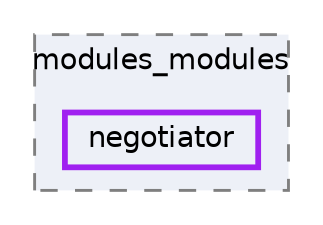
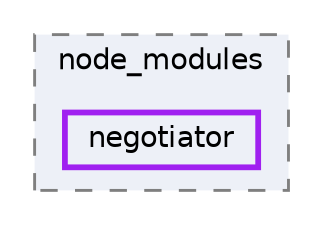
cluster "modules_modules": label "modules_modules" -> "node_modules"
